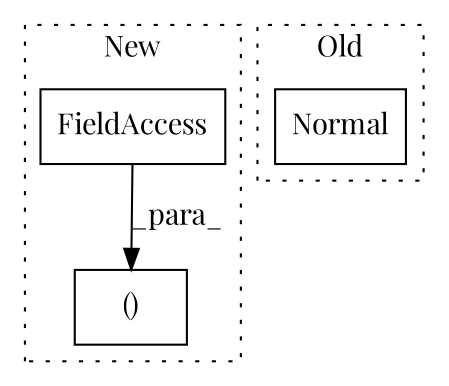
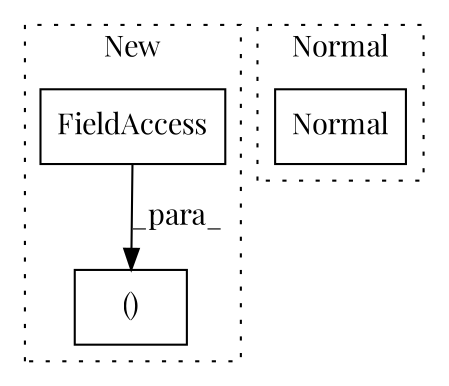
cluster "Old": label "Old" -> "Normal"
